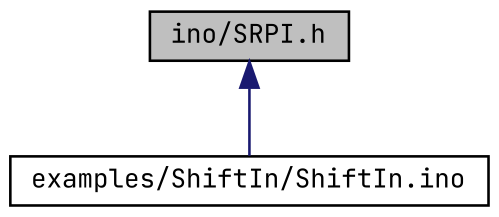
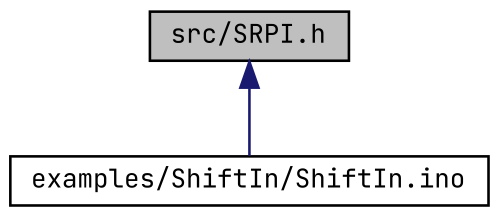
node "ino/SRPI.h": label "ino/SRPI.h" -> "src/SRPI.h"
